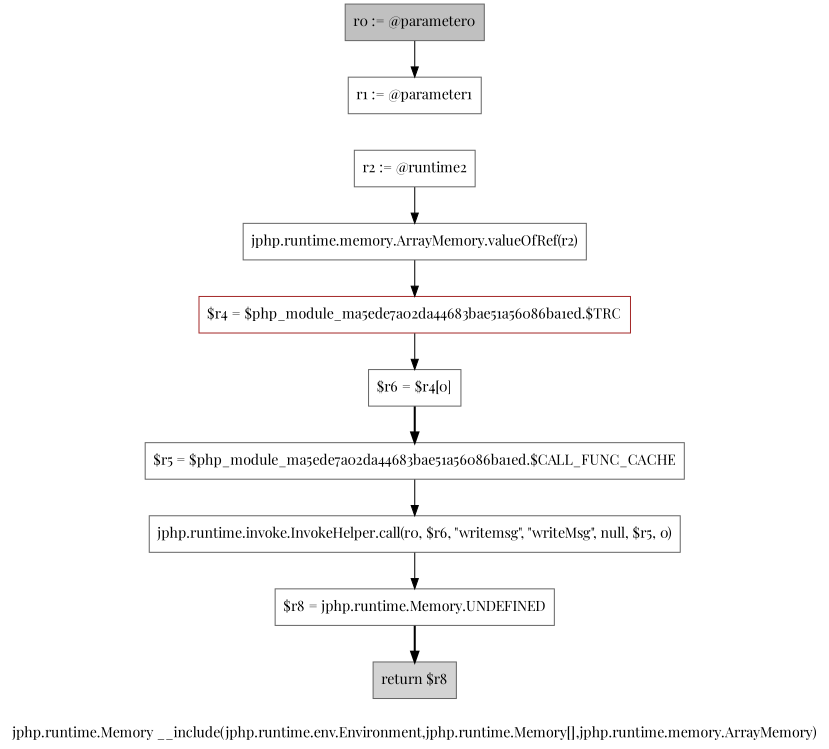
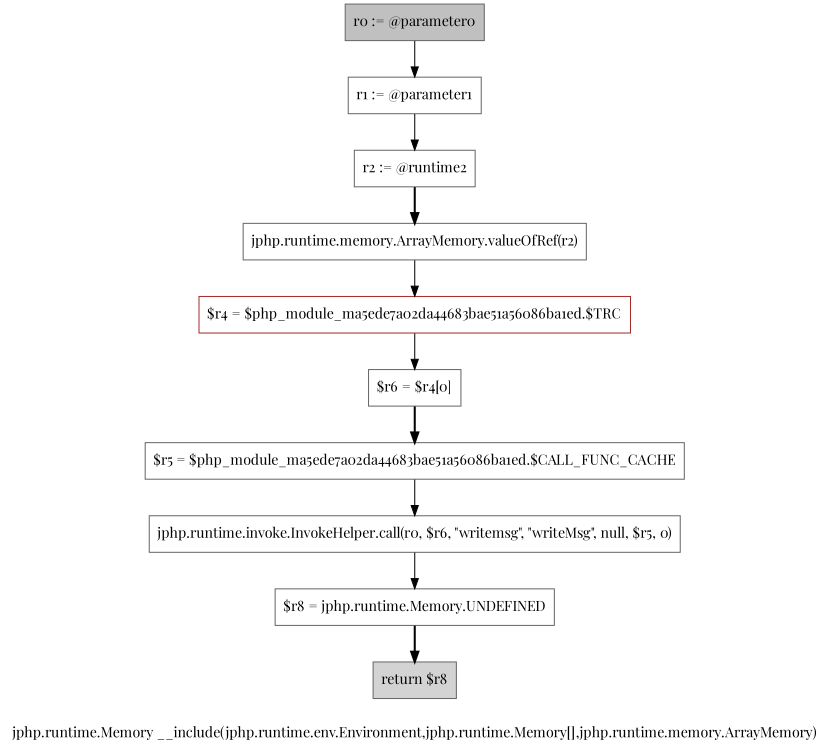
edge "r1 := @parameter1" -> "r2 := @runtime2": added
edge "r2 := @runtime2" -> "jphp.runtime.memory.ArrayMemory.valueOfRef(r2)": style solid -> bold
